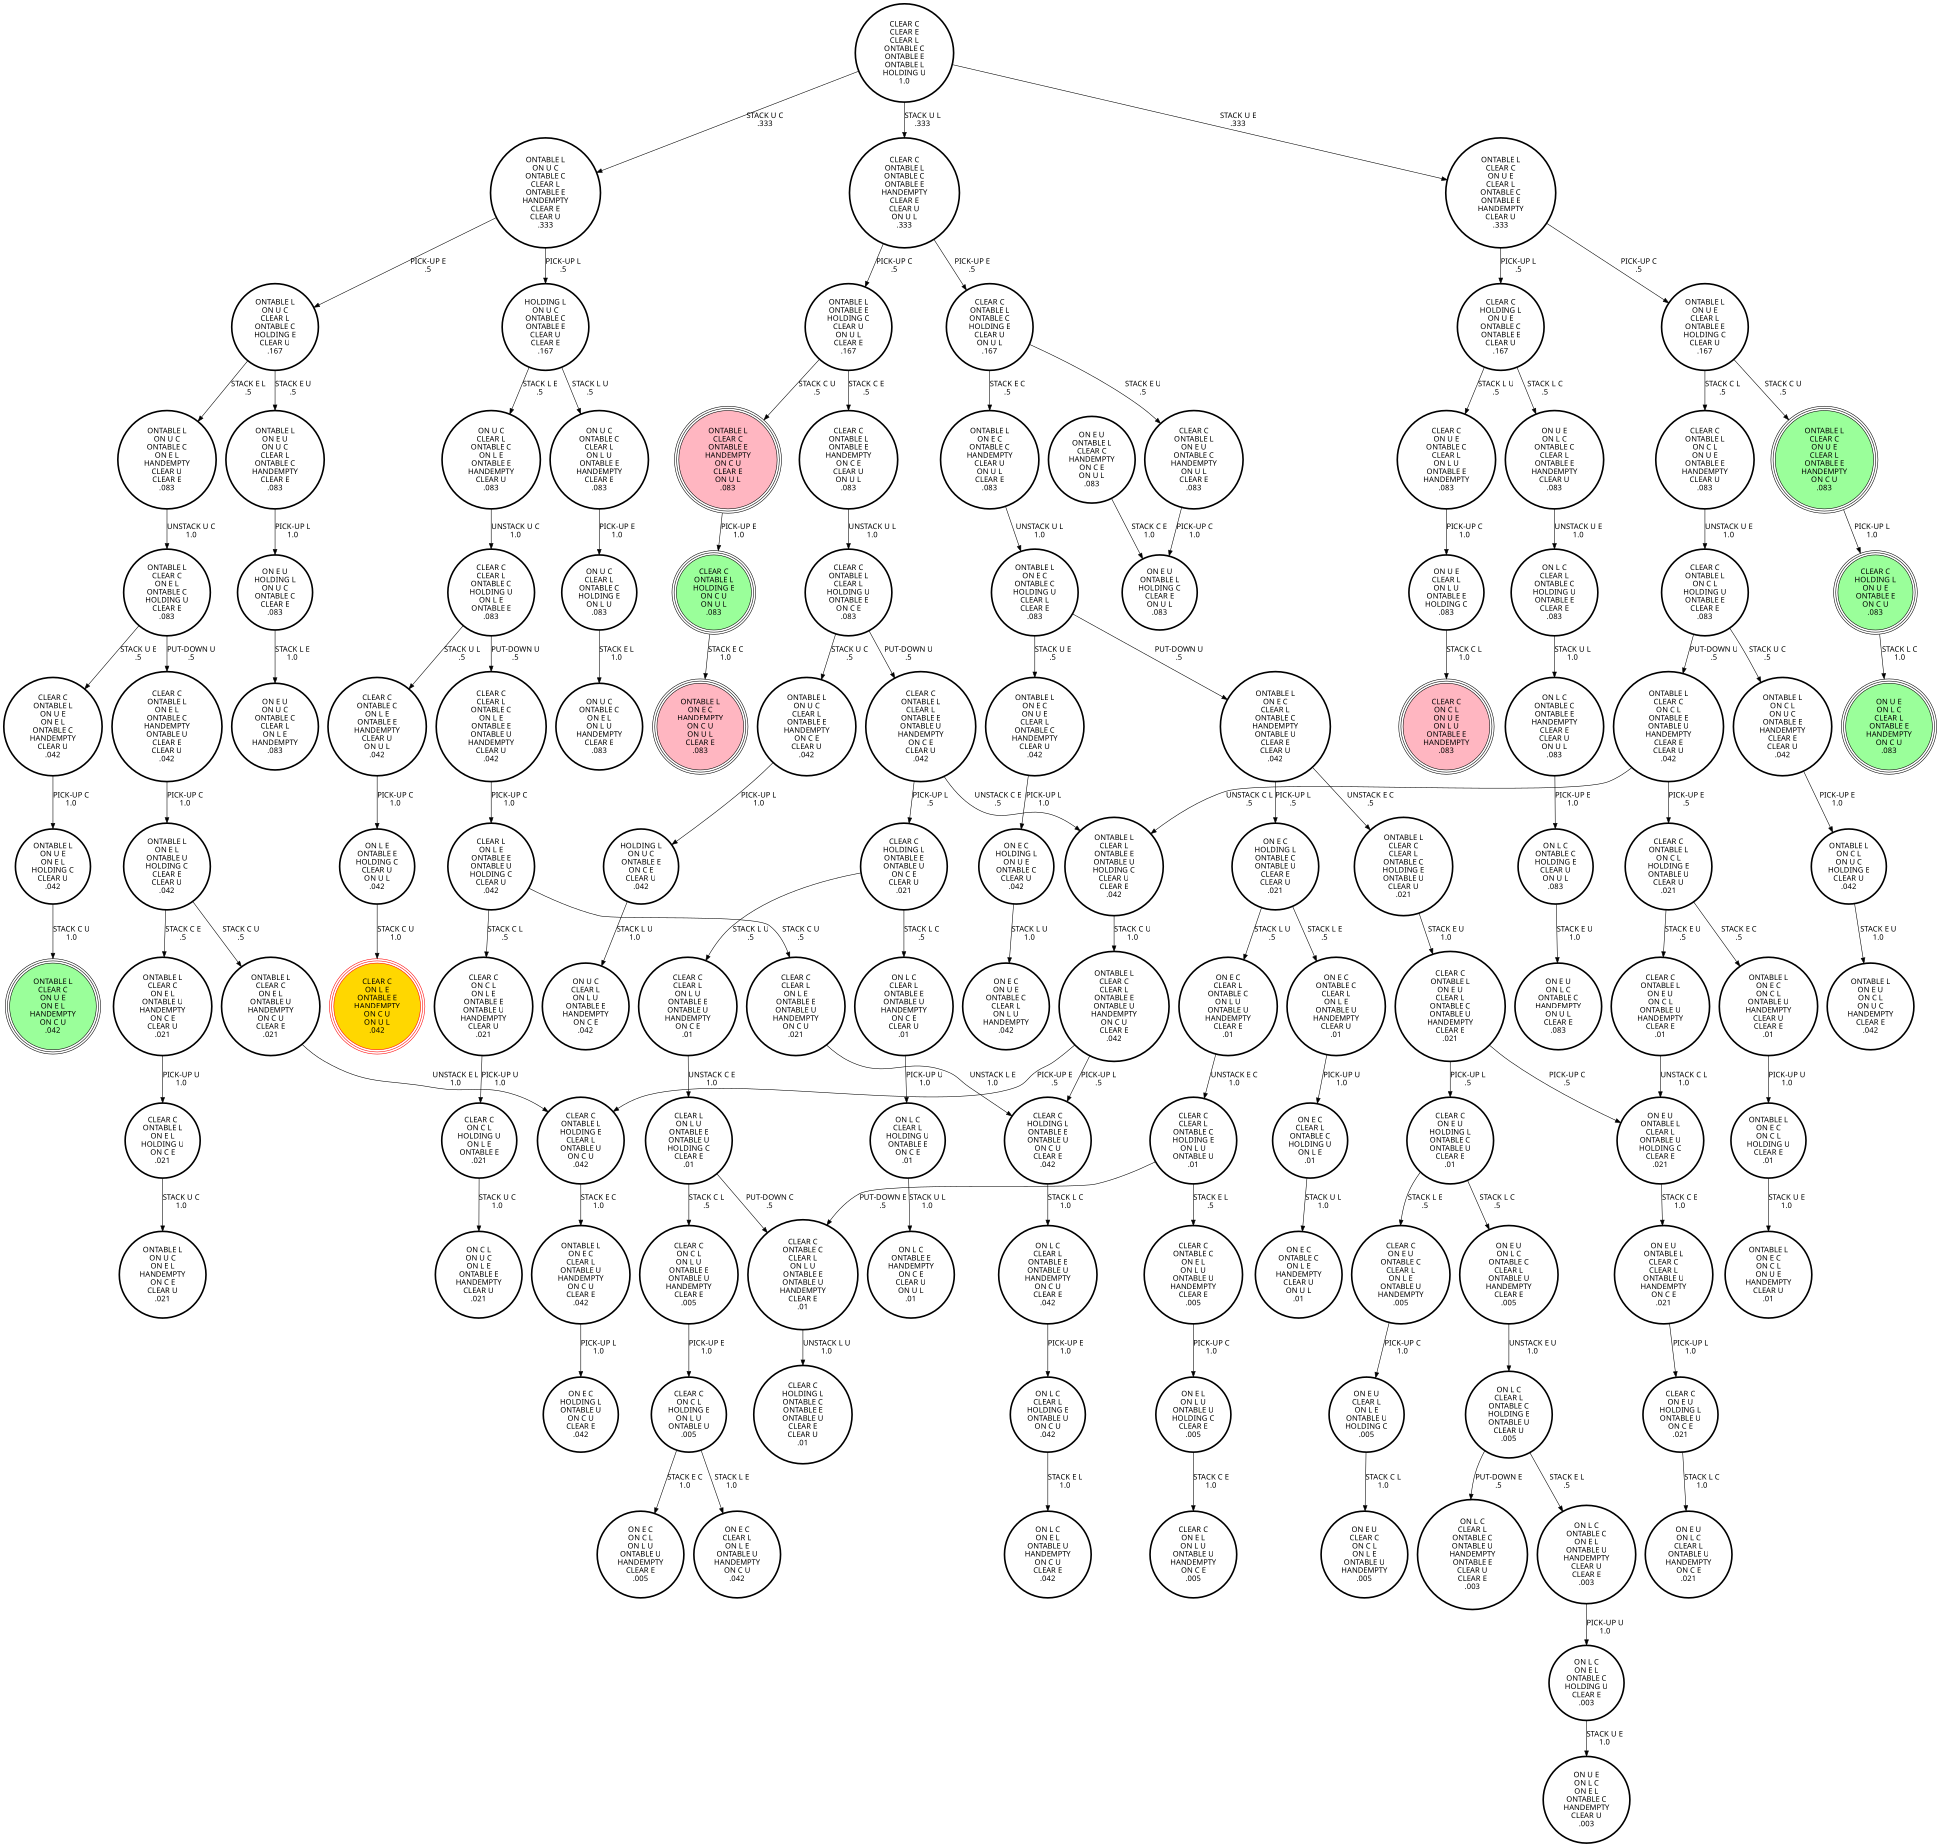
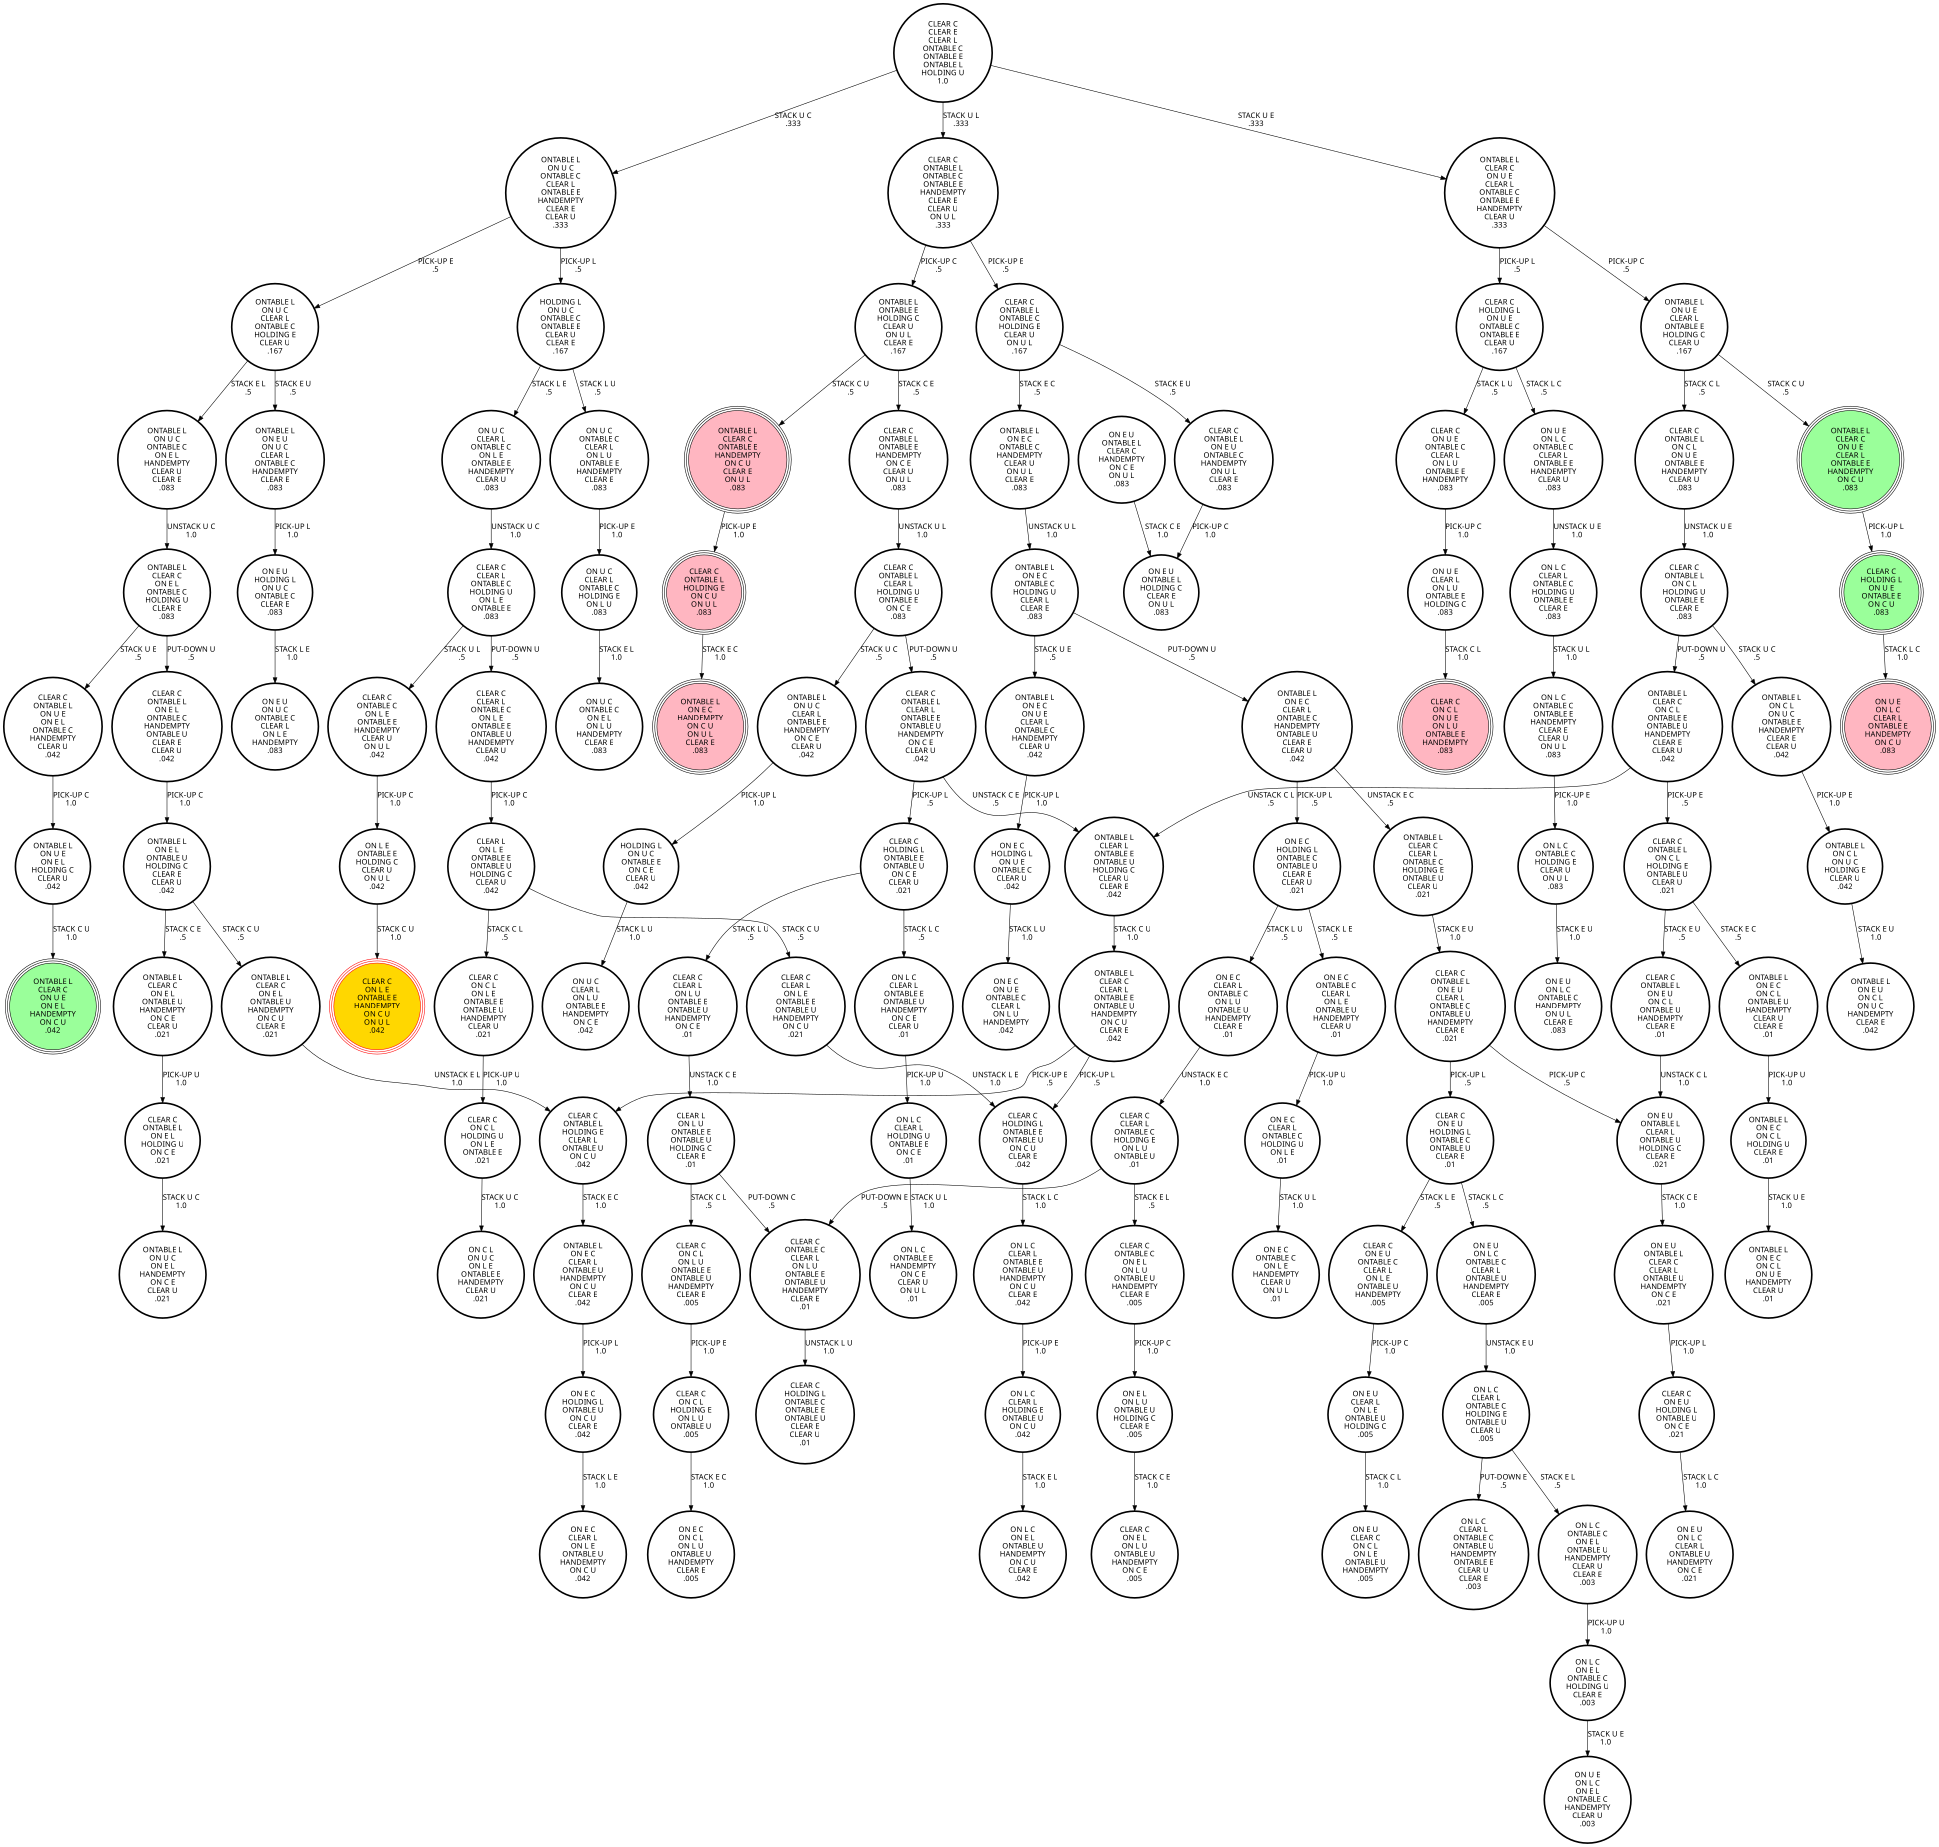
node "CLEAR C ONTABLE L HOLDING E ON C U ON U L .083": fillcolor palegreen1 -> lightpink
node "ON U E ON L C CLEAR L ONTABLE E HANDEMPTY ON C U .083": fillcolor palegreen1 -> lightpink
edge "CLEAR C ON C L HOLDING E ON L U ONTABLE U .005" -> "ON E C CLEAR L ON L E ONTABLE U HANDEMPTY ON C U .042": now "ON E C HOLDING L ONTABLE U ON C U CLEAR E .042" -> "ON E C CLEAR L ON L E ONTABLE U HANDEMPTY ON C U .042"
